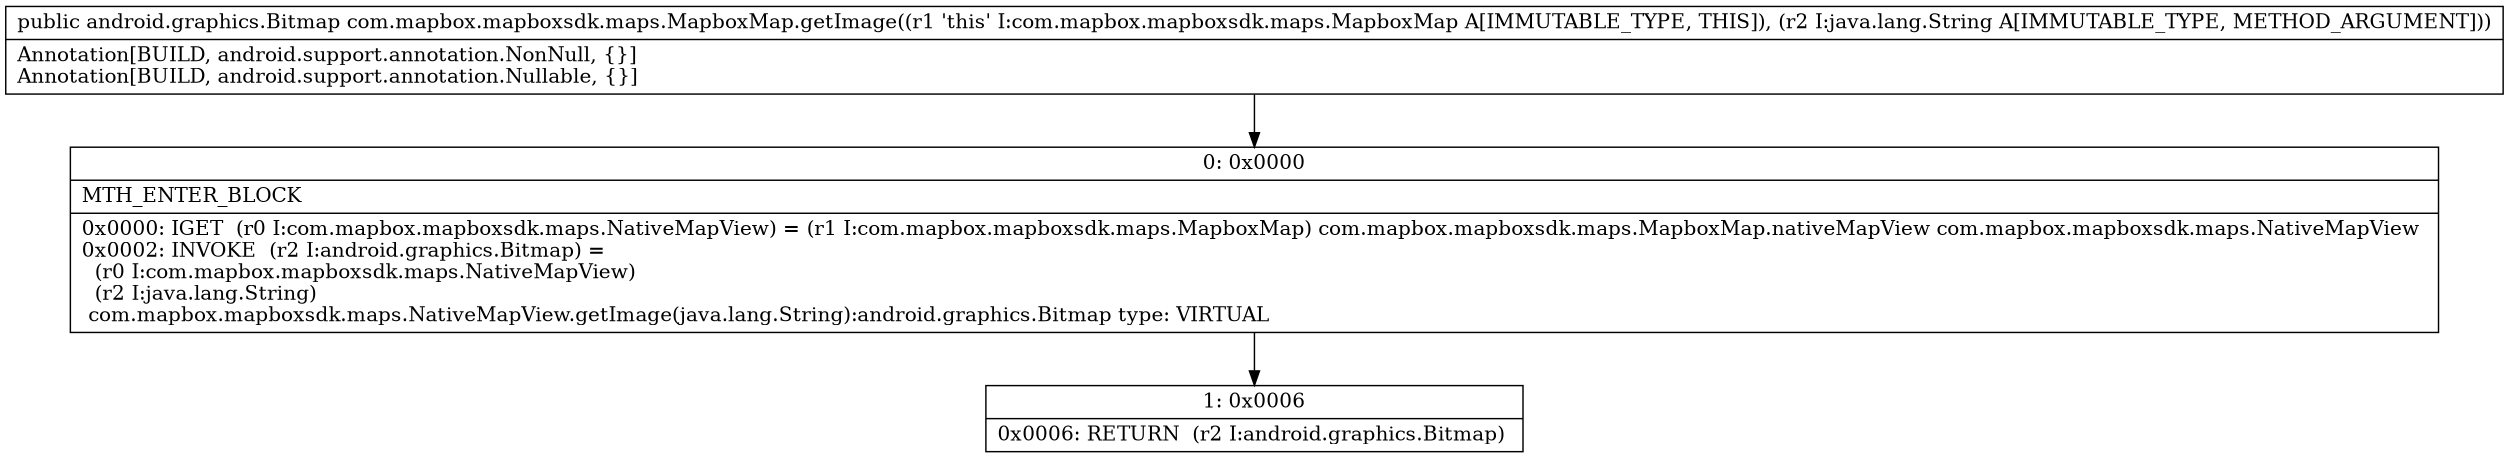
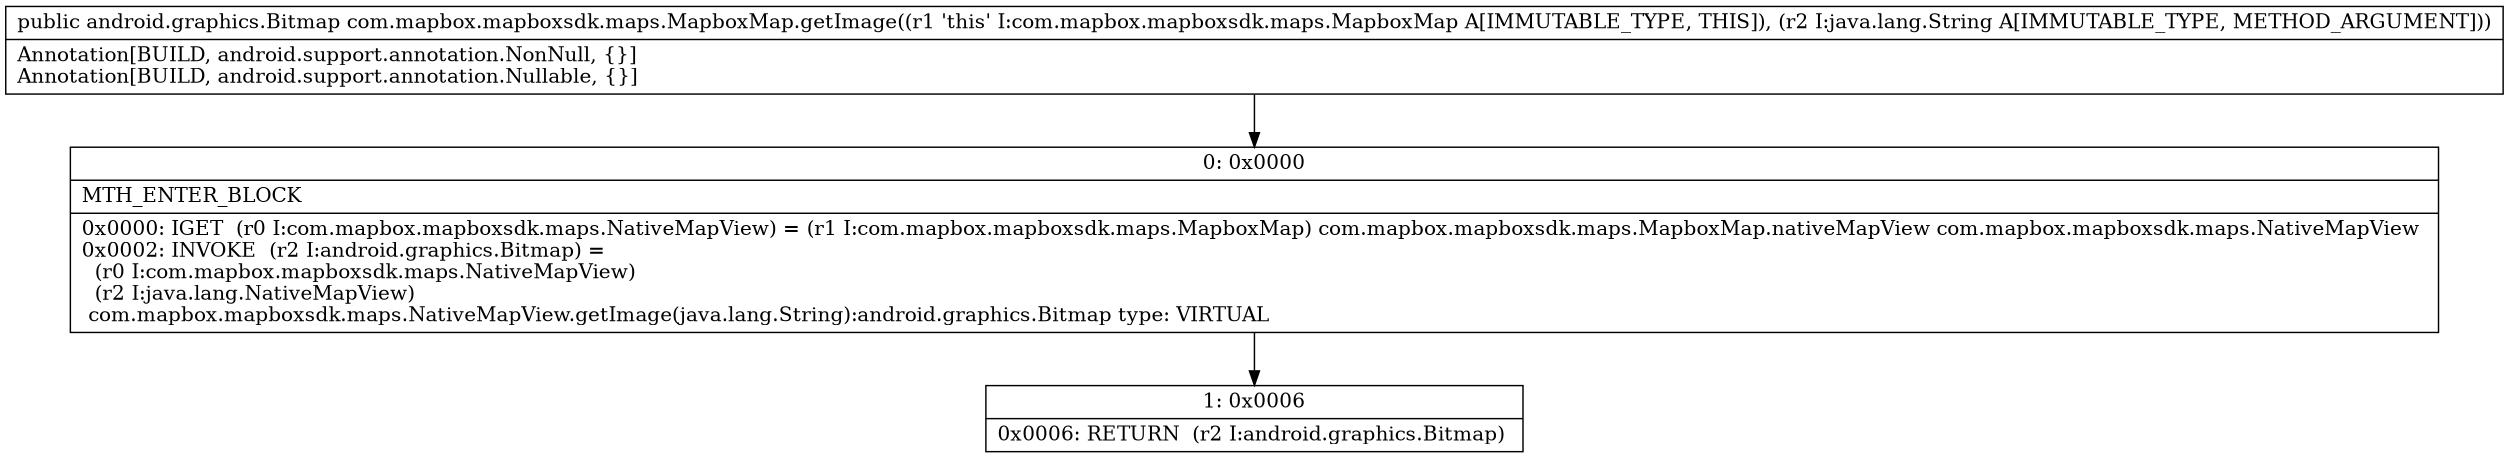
node "0: 0x0000": text "(r2 I:java.lang.String)" -> "(r2 I:java.lang.NativeMapView)"
